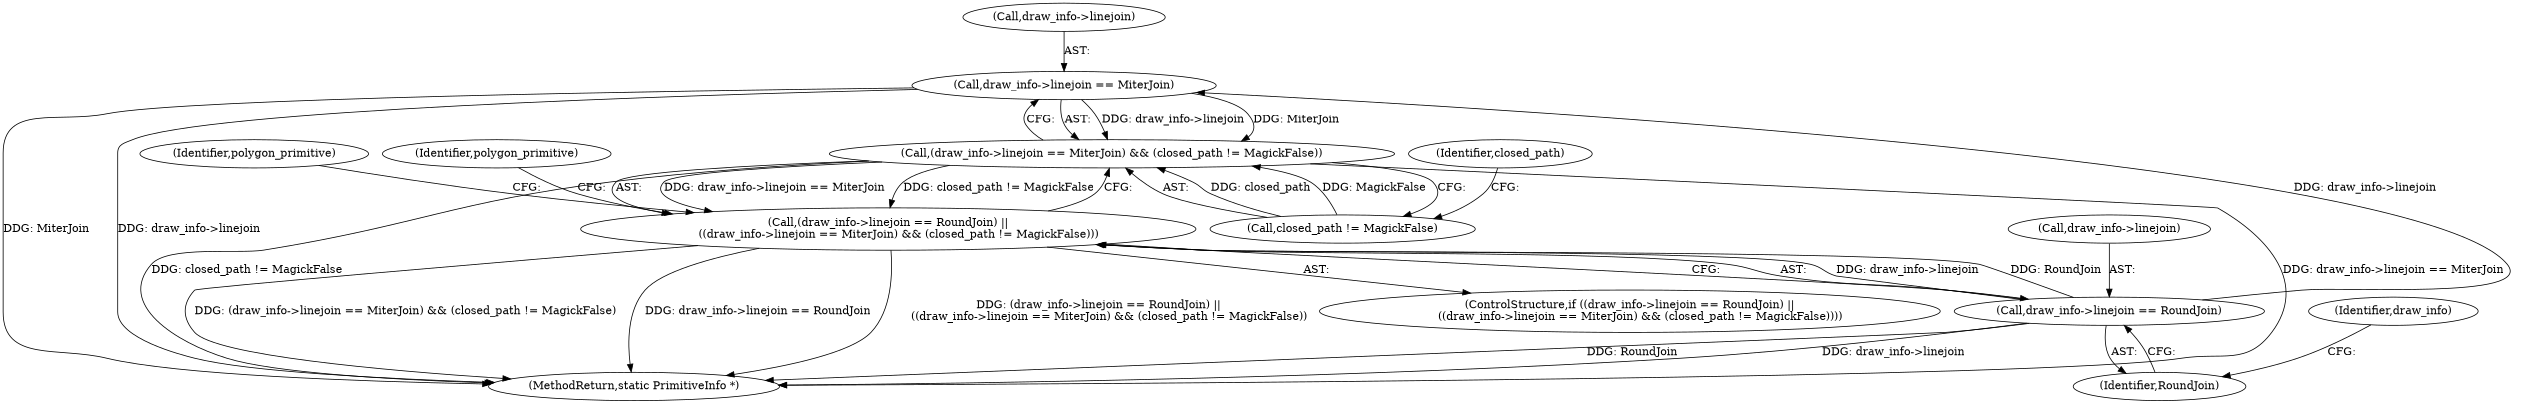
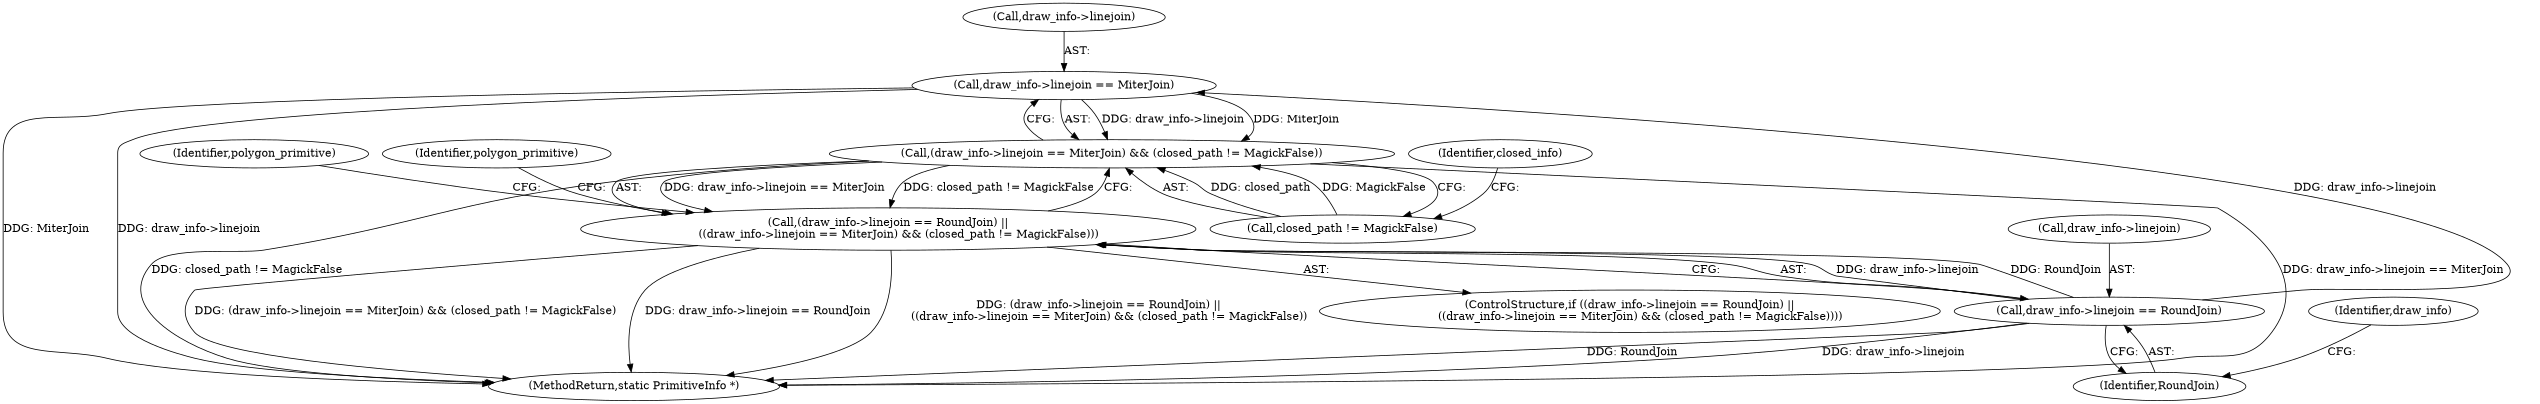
node "(Identifier,closed_path)": label "(Identifier,closed_path)" -> "(Identifier,closed_info)"
edge "(Call,draw_info->linejoin == RoundJoin)" -> "(Identifier,RoundJoin)": label "AST: " -> "CFG: "
edge "(Identifier,RoundJoin)" -> "(Call,draw_info->linejoin == RoundJoin)": label "CFG: " -> "AST: "
